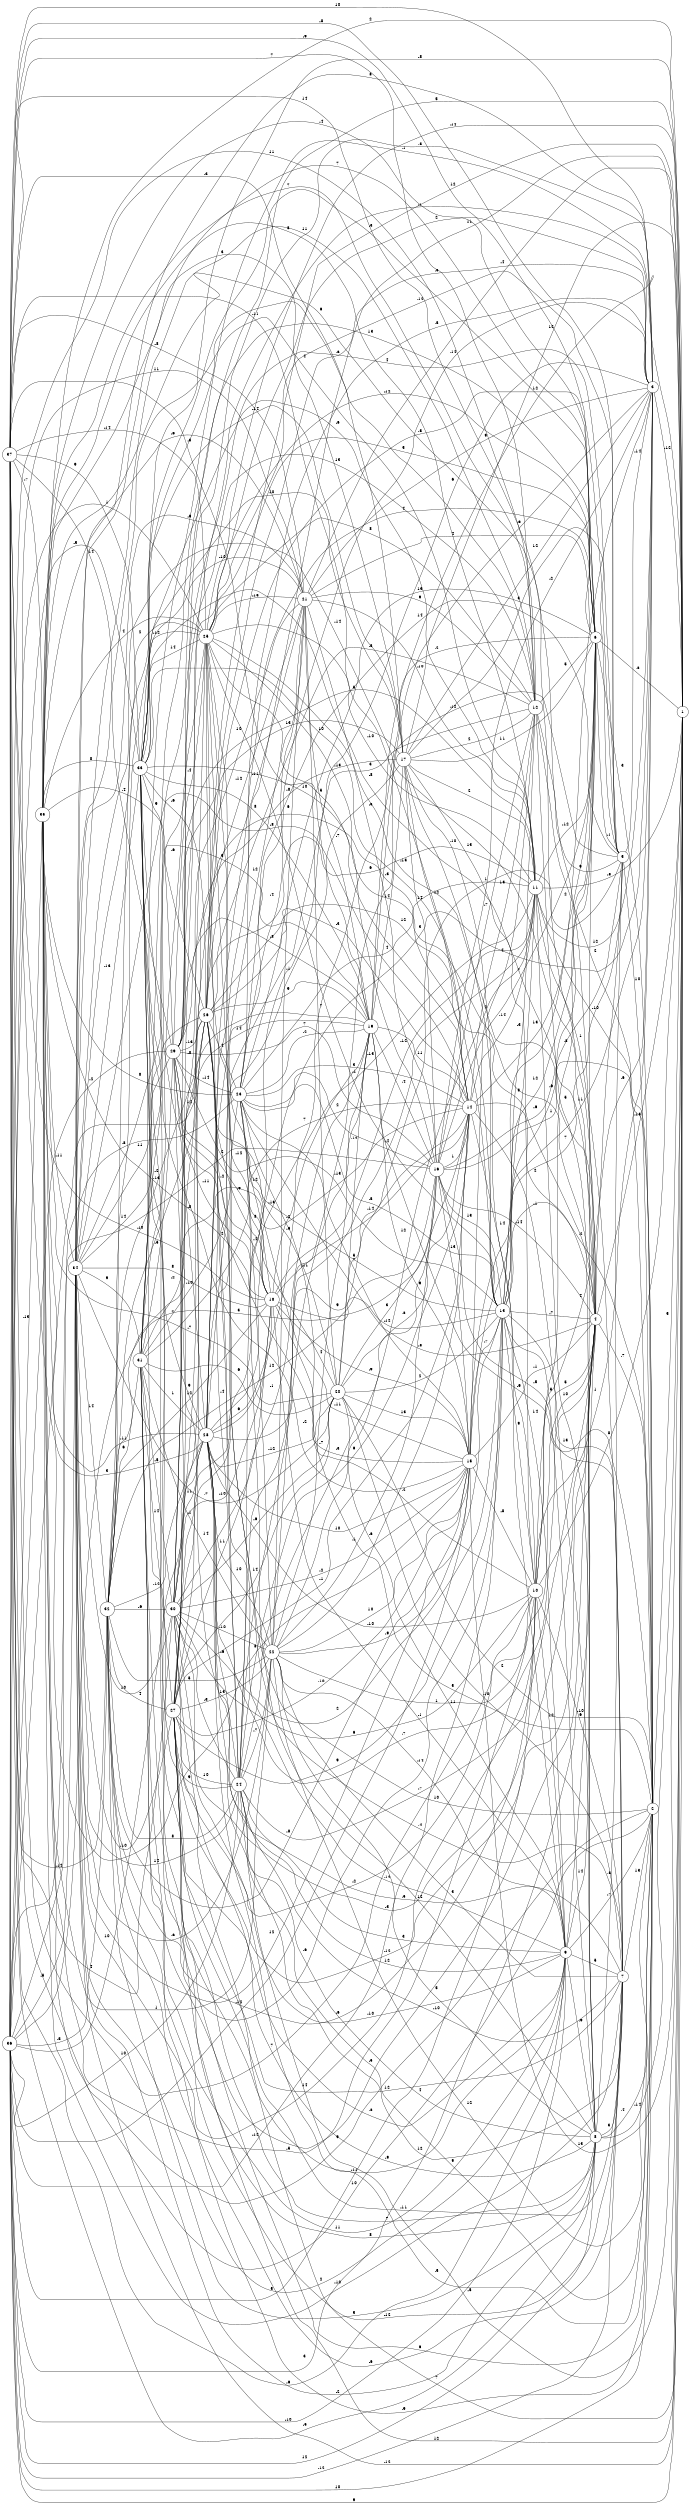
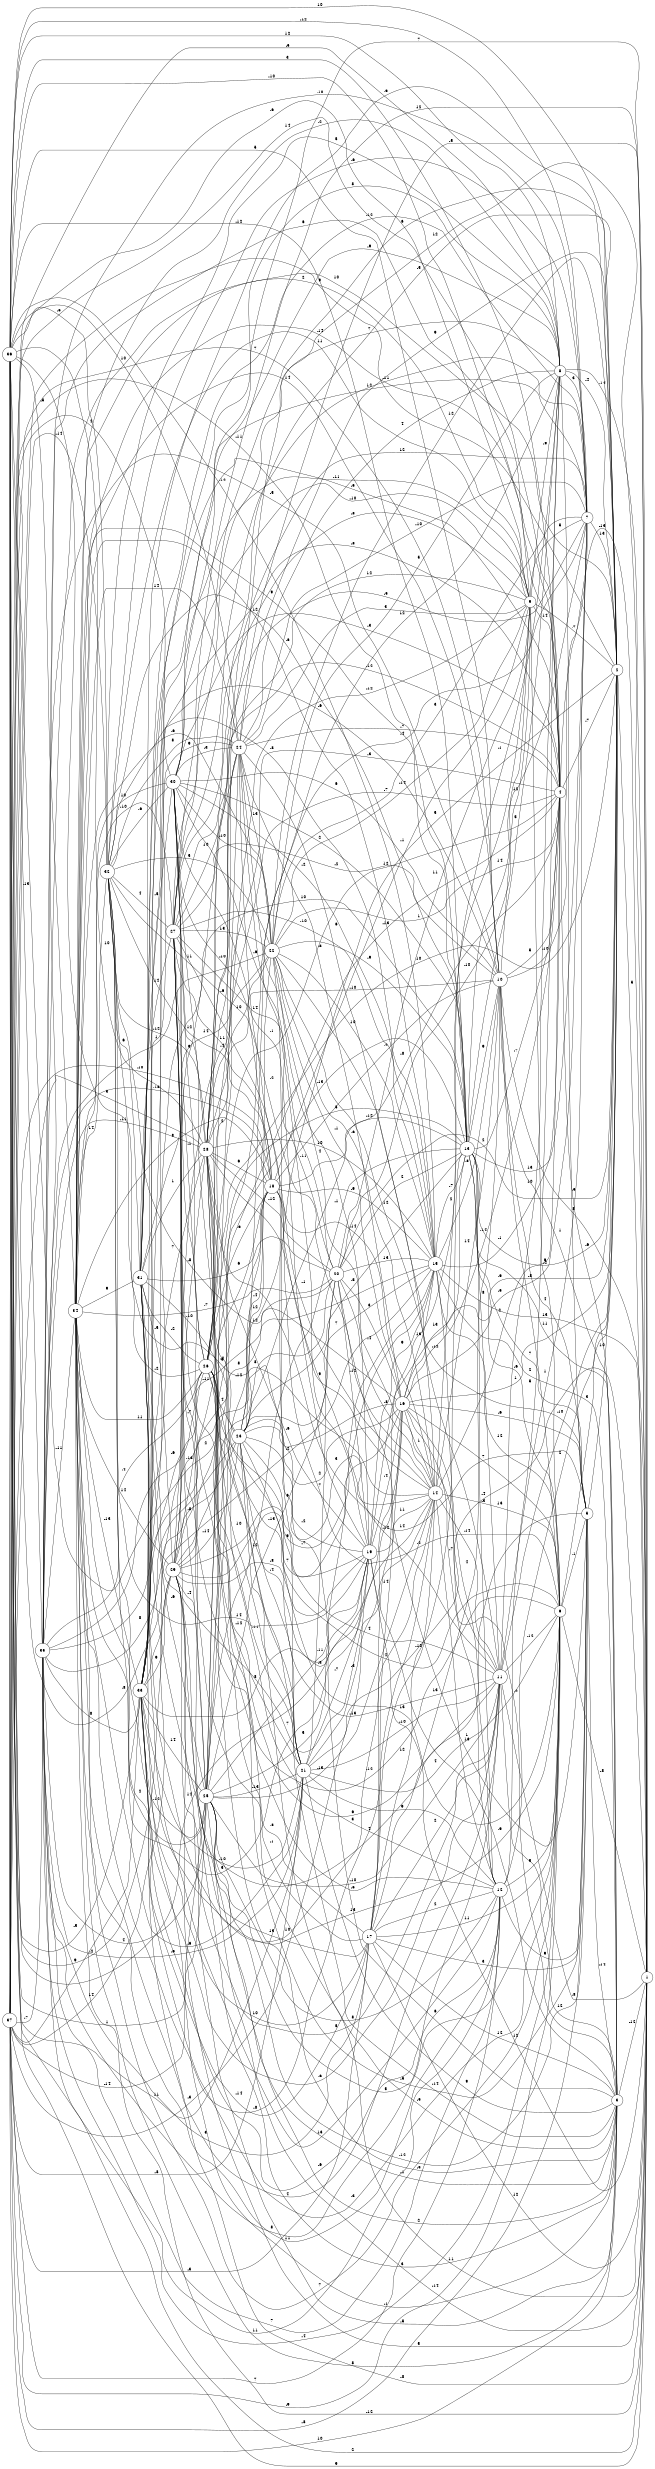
edge "17" -- "19": removed, label "14"
edge "13" -- "27": now "13" -- "34"
edge "22" -- "24": label "-7" -> "13"
